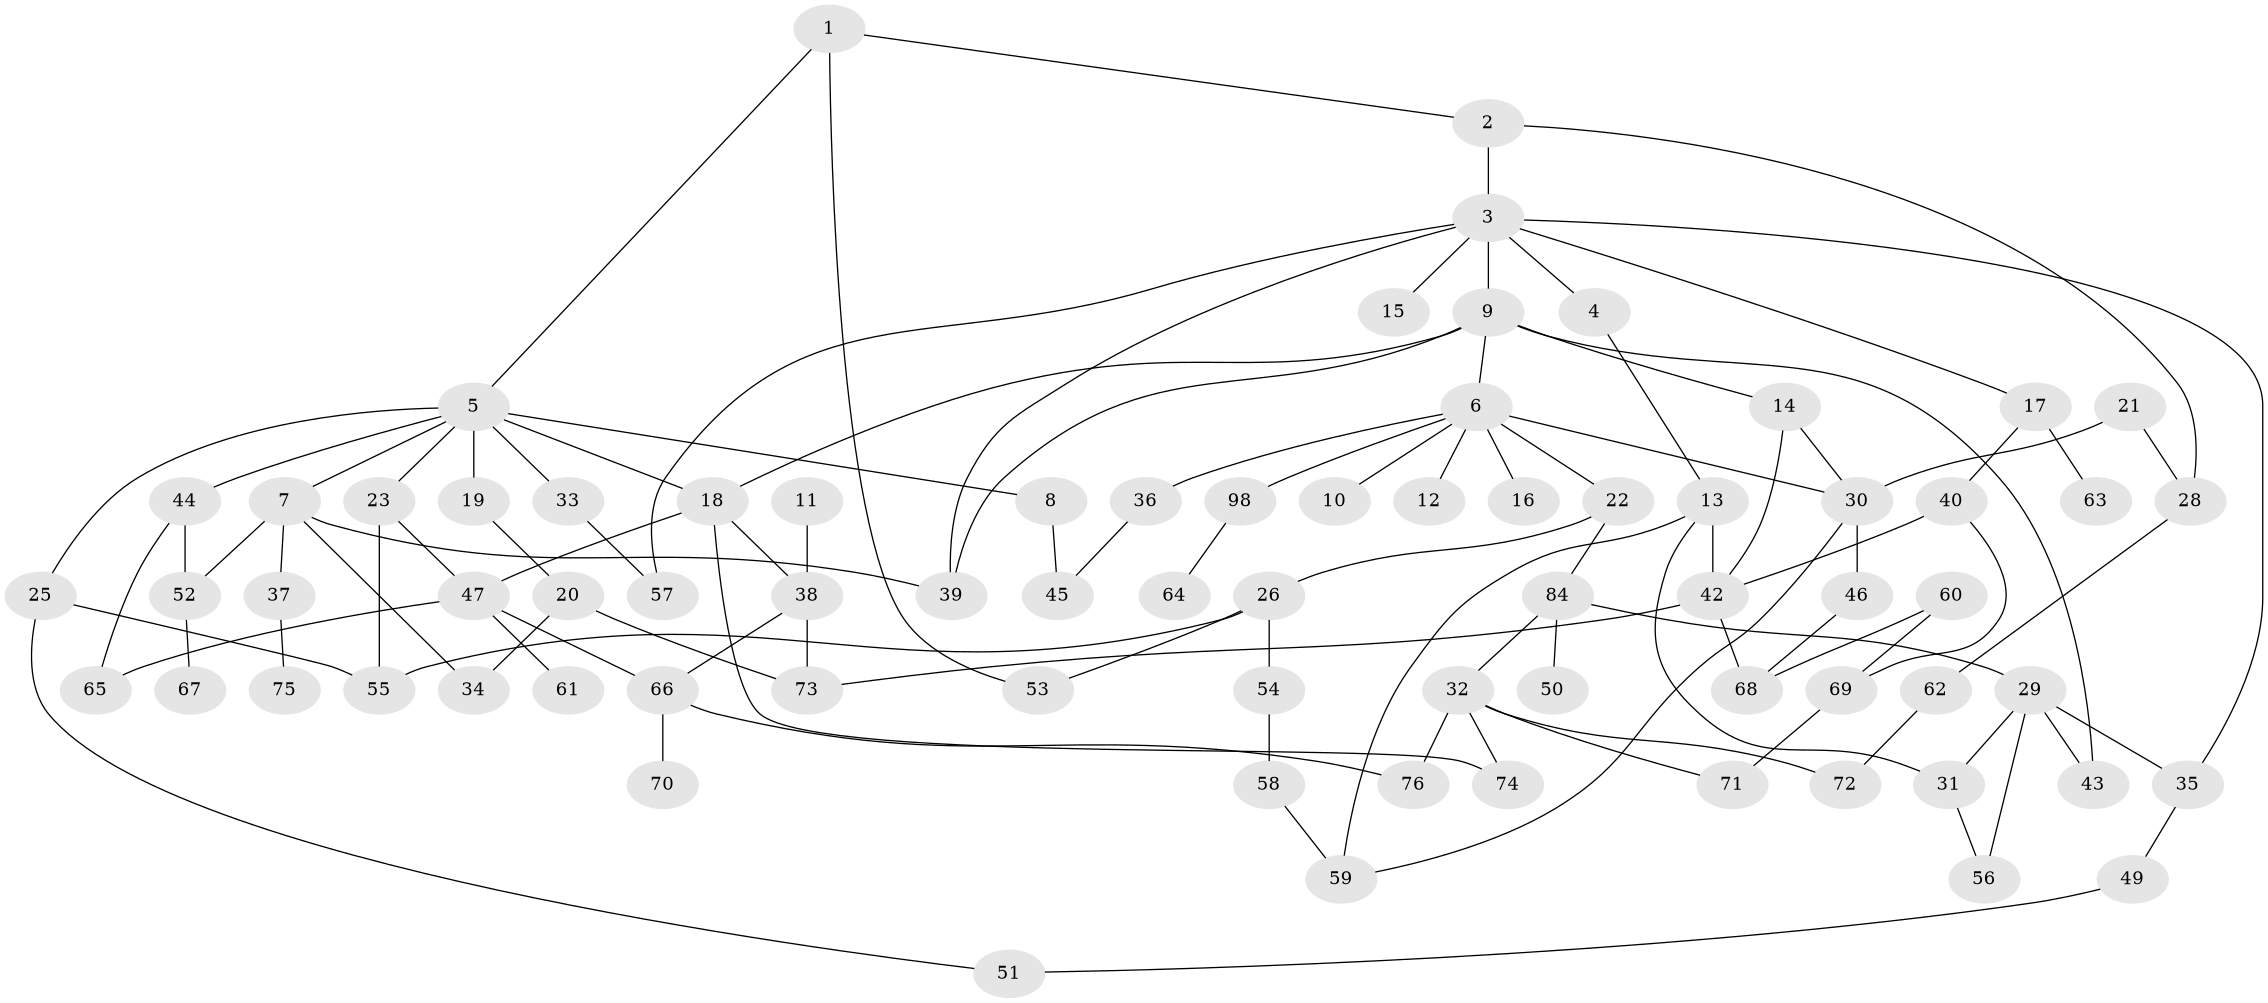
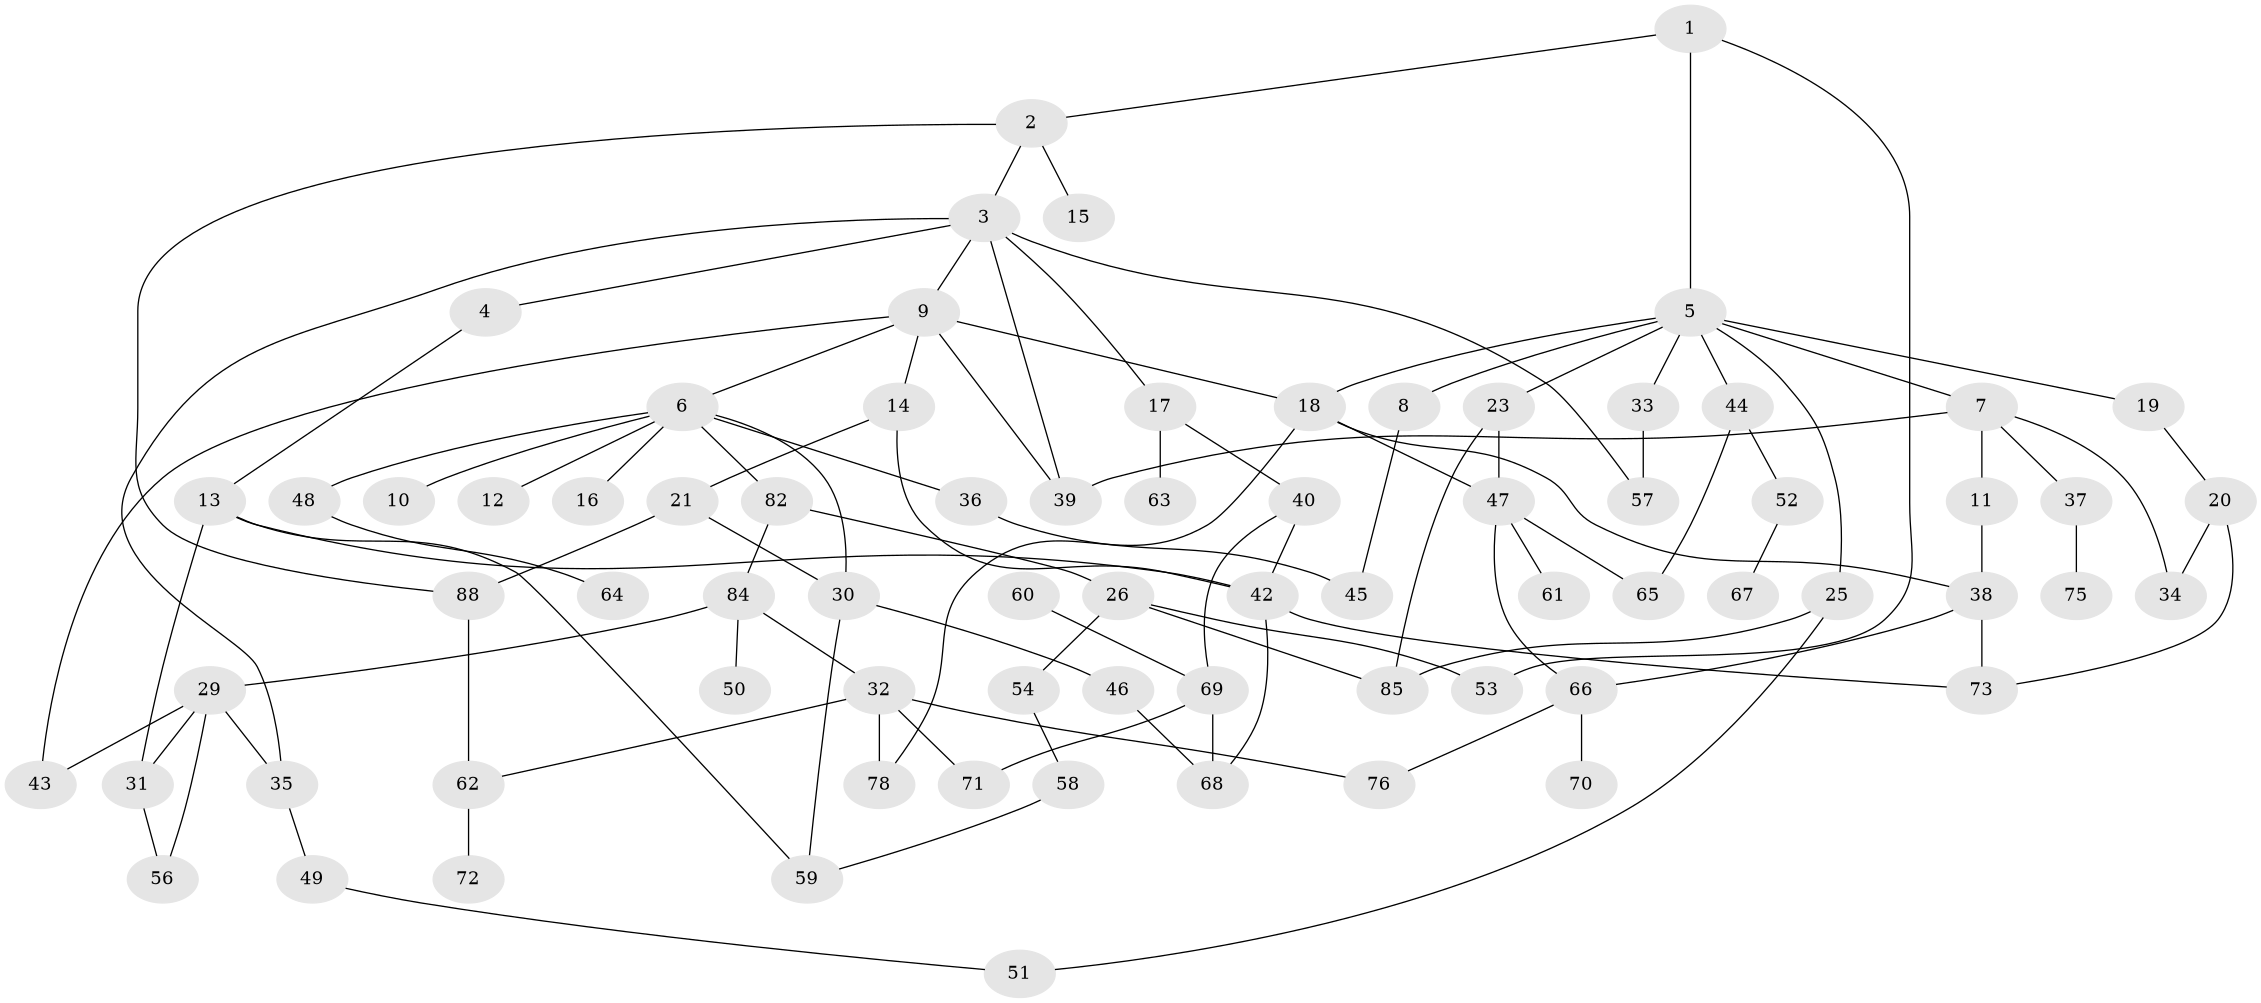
edge "3" -- "15": now "2" -- "15"
edge "14" -- "30": now "14" -- "21"
node "98": label "98" -> "48"
node "22": label "22" -> "82"
node "28": label "28" -> "88"
edge "7" -- "52": now "7" -- "11"
edge "60" -- "68": now "69" -- "68"
node "55": label "55" -> "85"
edge "32" -- "72": now "32" -- "62"
node "74": label "74" -> "78"
